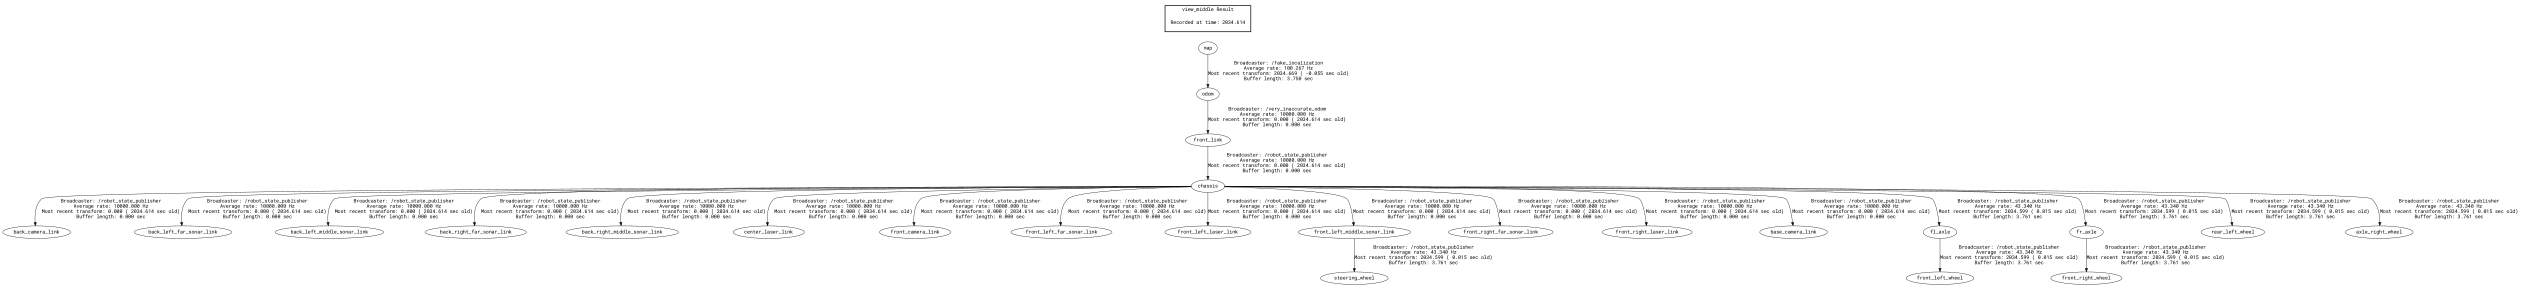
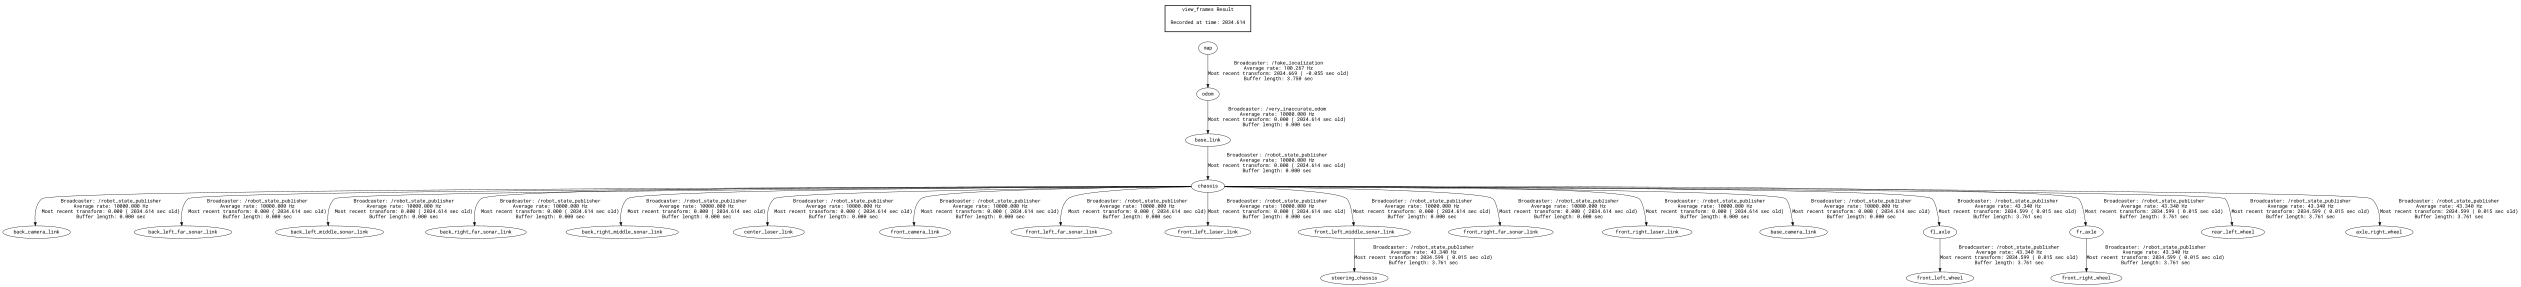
cluster "view_middle Result": label "view_middle Result" -> "view_frames Result"
node "front_link": label "front_link" -> "base_link"
node "steering_wheel": label "steering_wheel" -> "steering_chassis"
